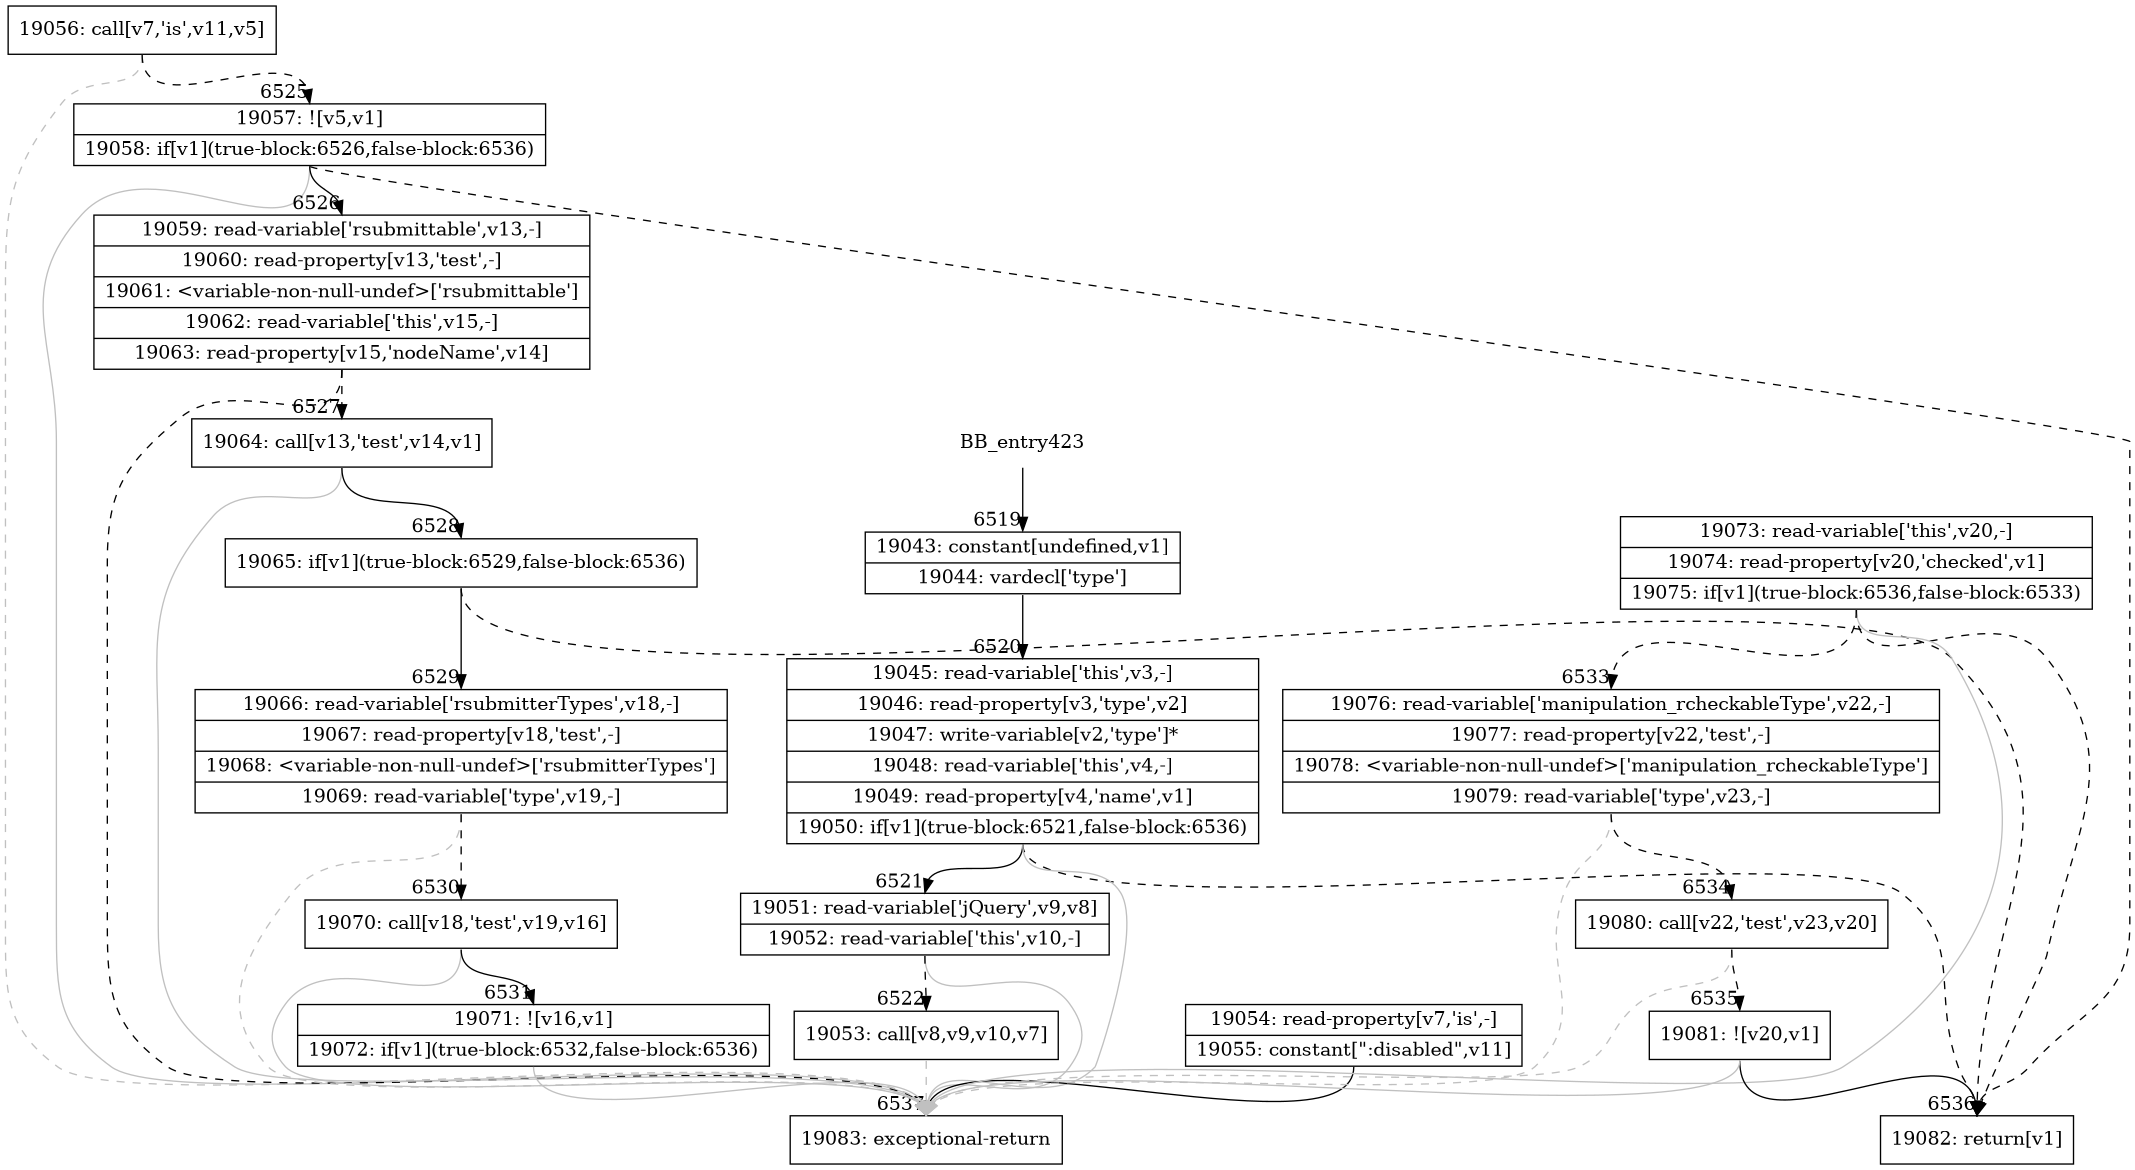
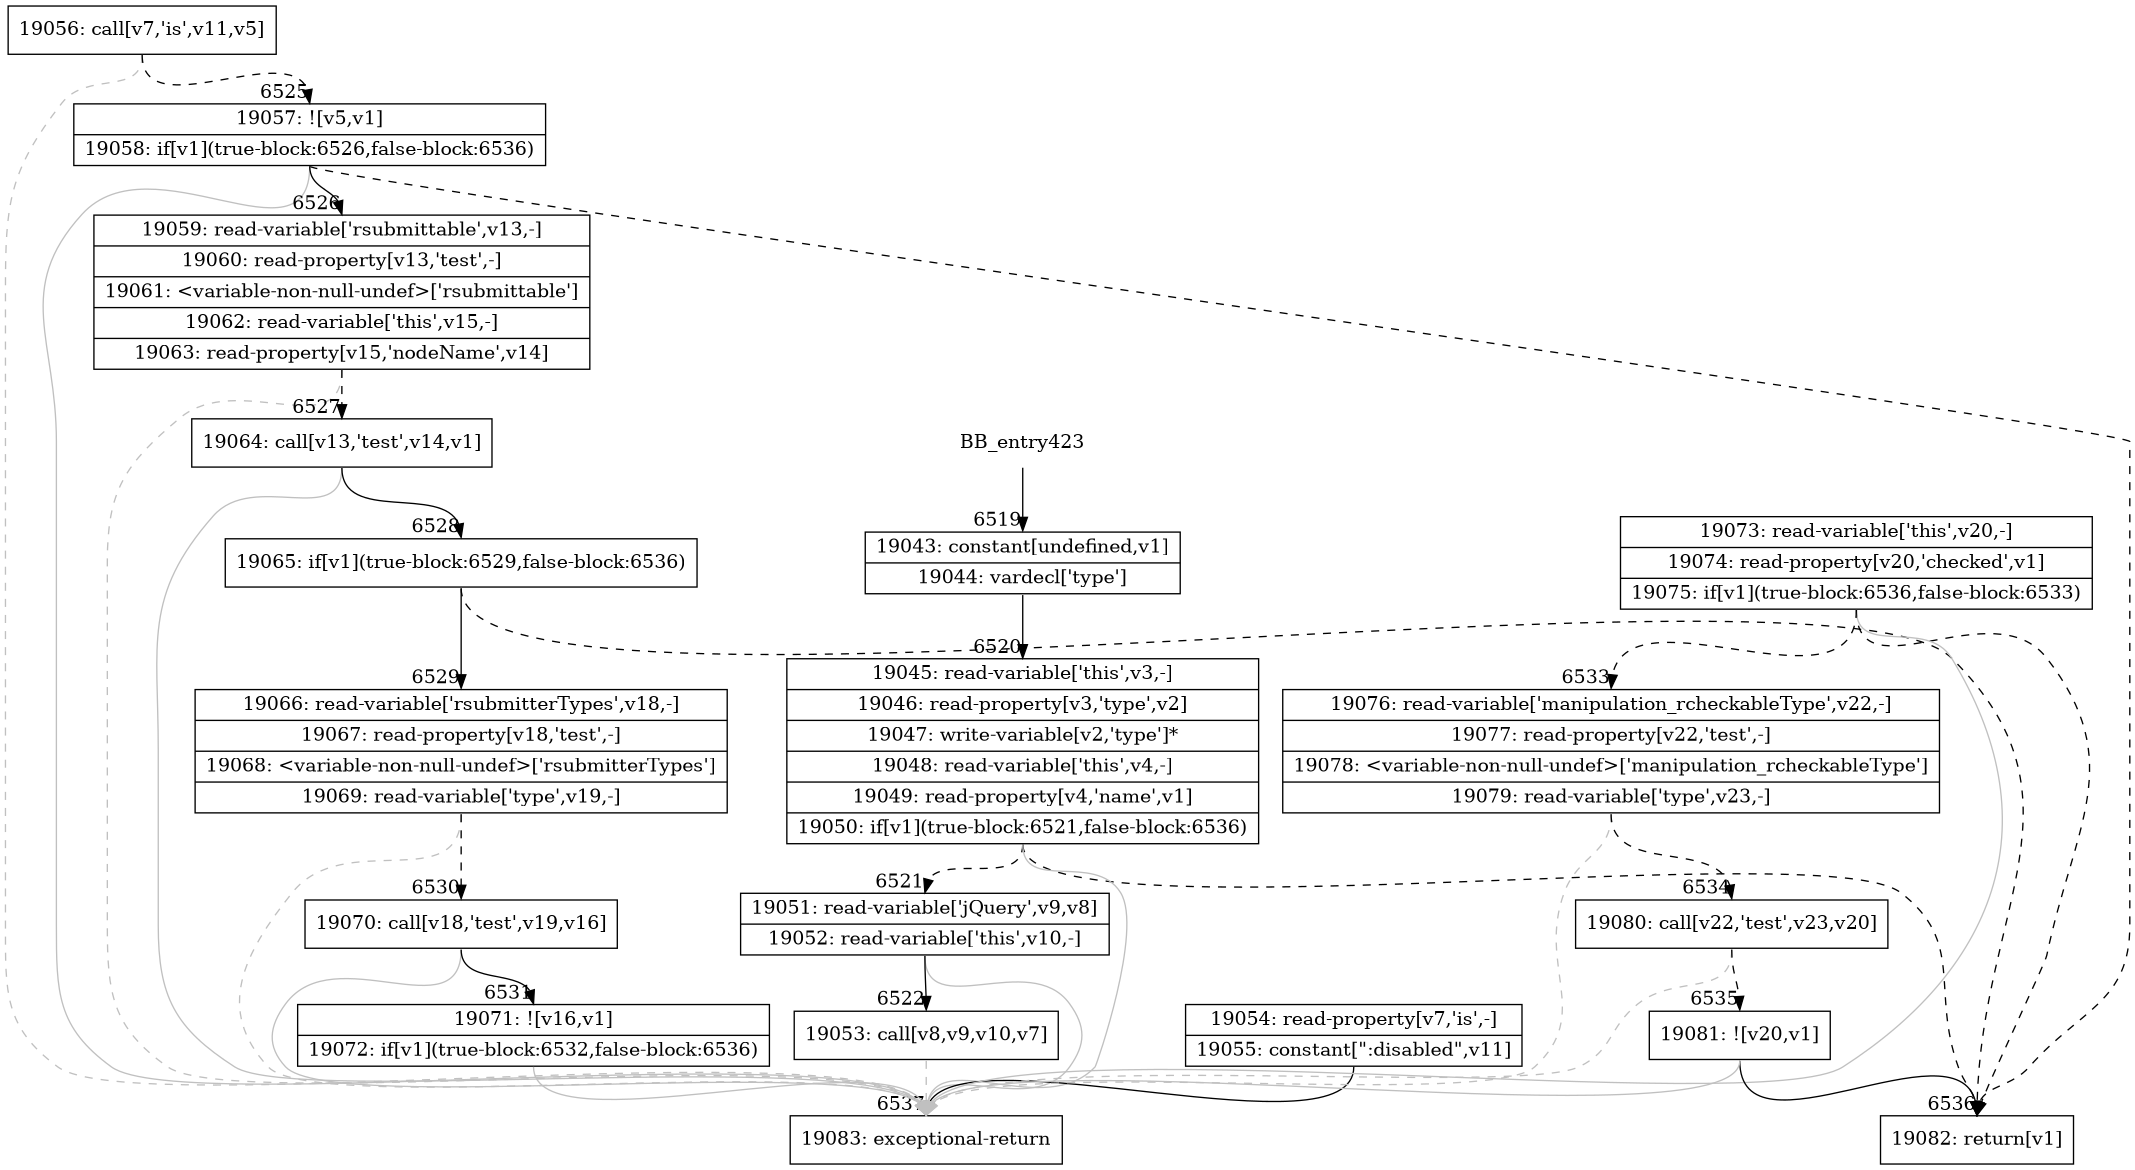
edge "19045: read-variable['this',v3,-]" -> "19051: read-variable['jQuery',v9,v8]": style solid -> dashed
edge "19051: read-variable['jQuery',v9,v8]" -> "19053: call[v8,v9,v10,v7]": style dashed -> solid
edge "19059: read-variable['rsubmittable',v13,-]" -> "19083: exceptional-return": color black -> gray
